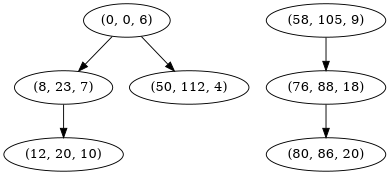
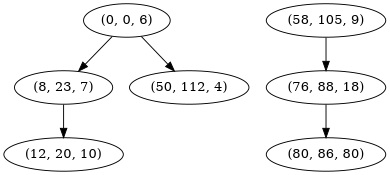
node "(80, 86, 20)": label "(80, 86, 20)" -> "(80, 86, 80)"
